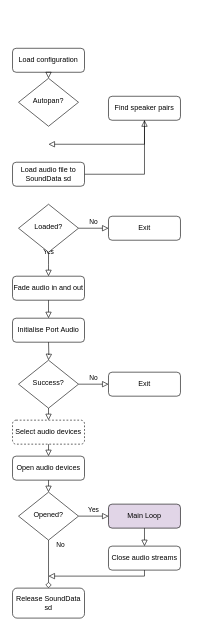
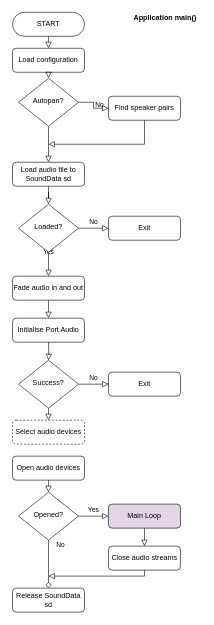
node "Application main()": added
node "START": added
edge "START" -> "Load configuration": added
edge "Autopan?" -> "Find speaker pairs": added, label "No"
edge "Autopan?" -> "Load audio file to SoundData sd": added
edge "Load audio file to SoundData sd" -> "Find speaker pairs": now "Load audio file to SoundData sd" -> "Loaded?"
edge "Select audio devices" -> "Open audio devices": removed
node "Release SoundData sd": size 72x30 -> 72x24
